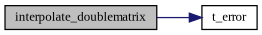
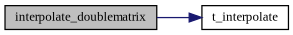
node "t_error": label "t_error" -> "t_interpolate"
